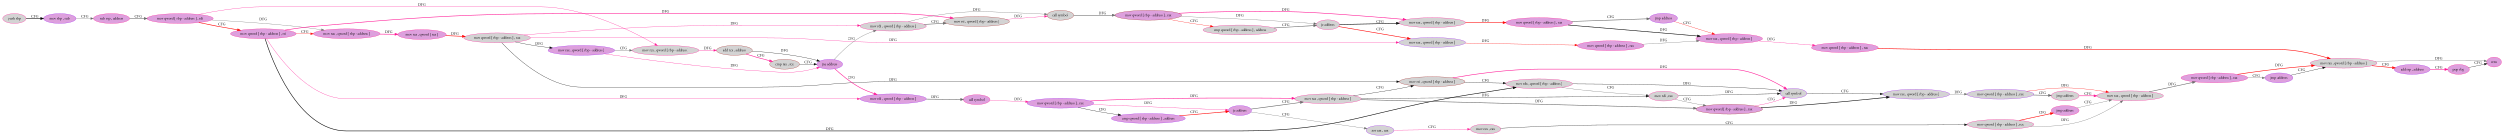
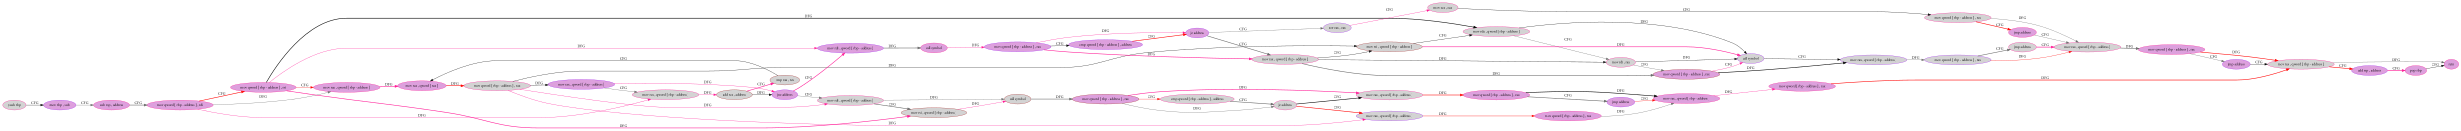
edge "push rbp" -> "mov rbp , sub": style bold -> solid
edge "cmp rax , rcx" -> "jne address": now "cmp rax , rcx" -> "mov rax , qword [ rax ]"
